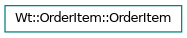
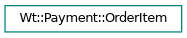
node "Wt::OrderItem::OrderItem": label "Wt::OrderItem::OrderItem" -> "Wt::Payment::OrderItem"
